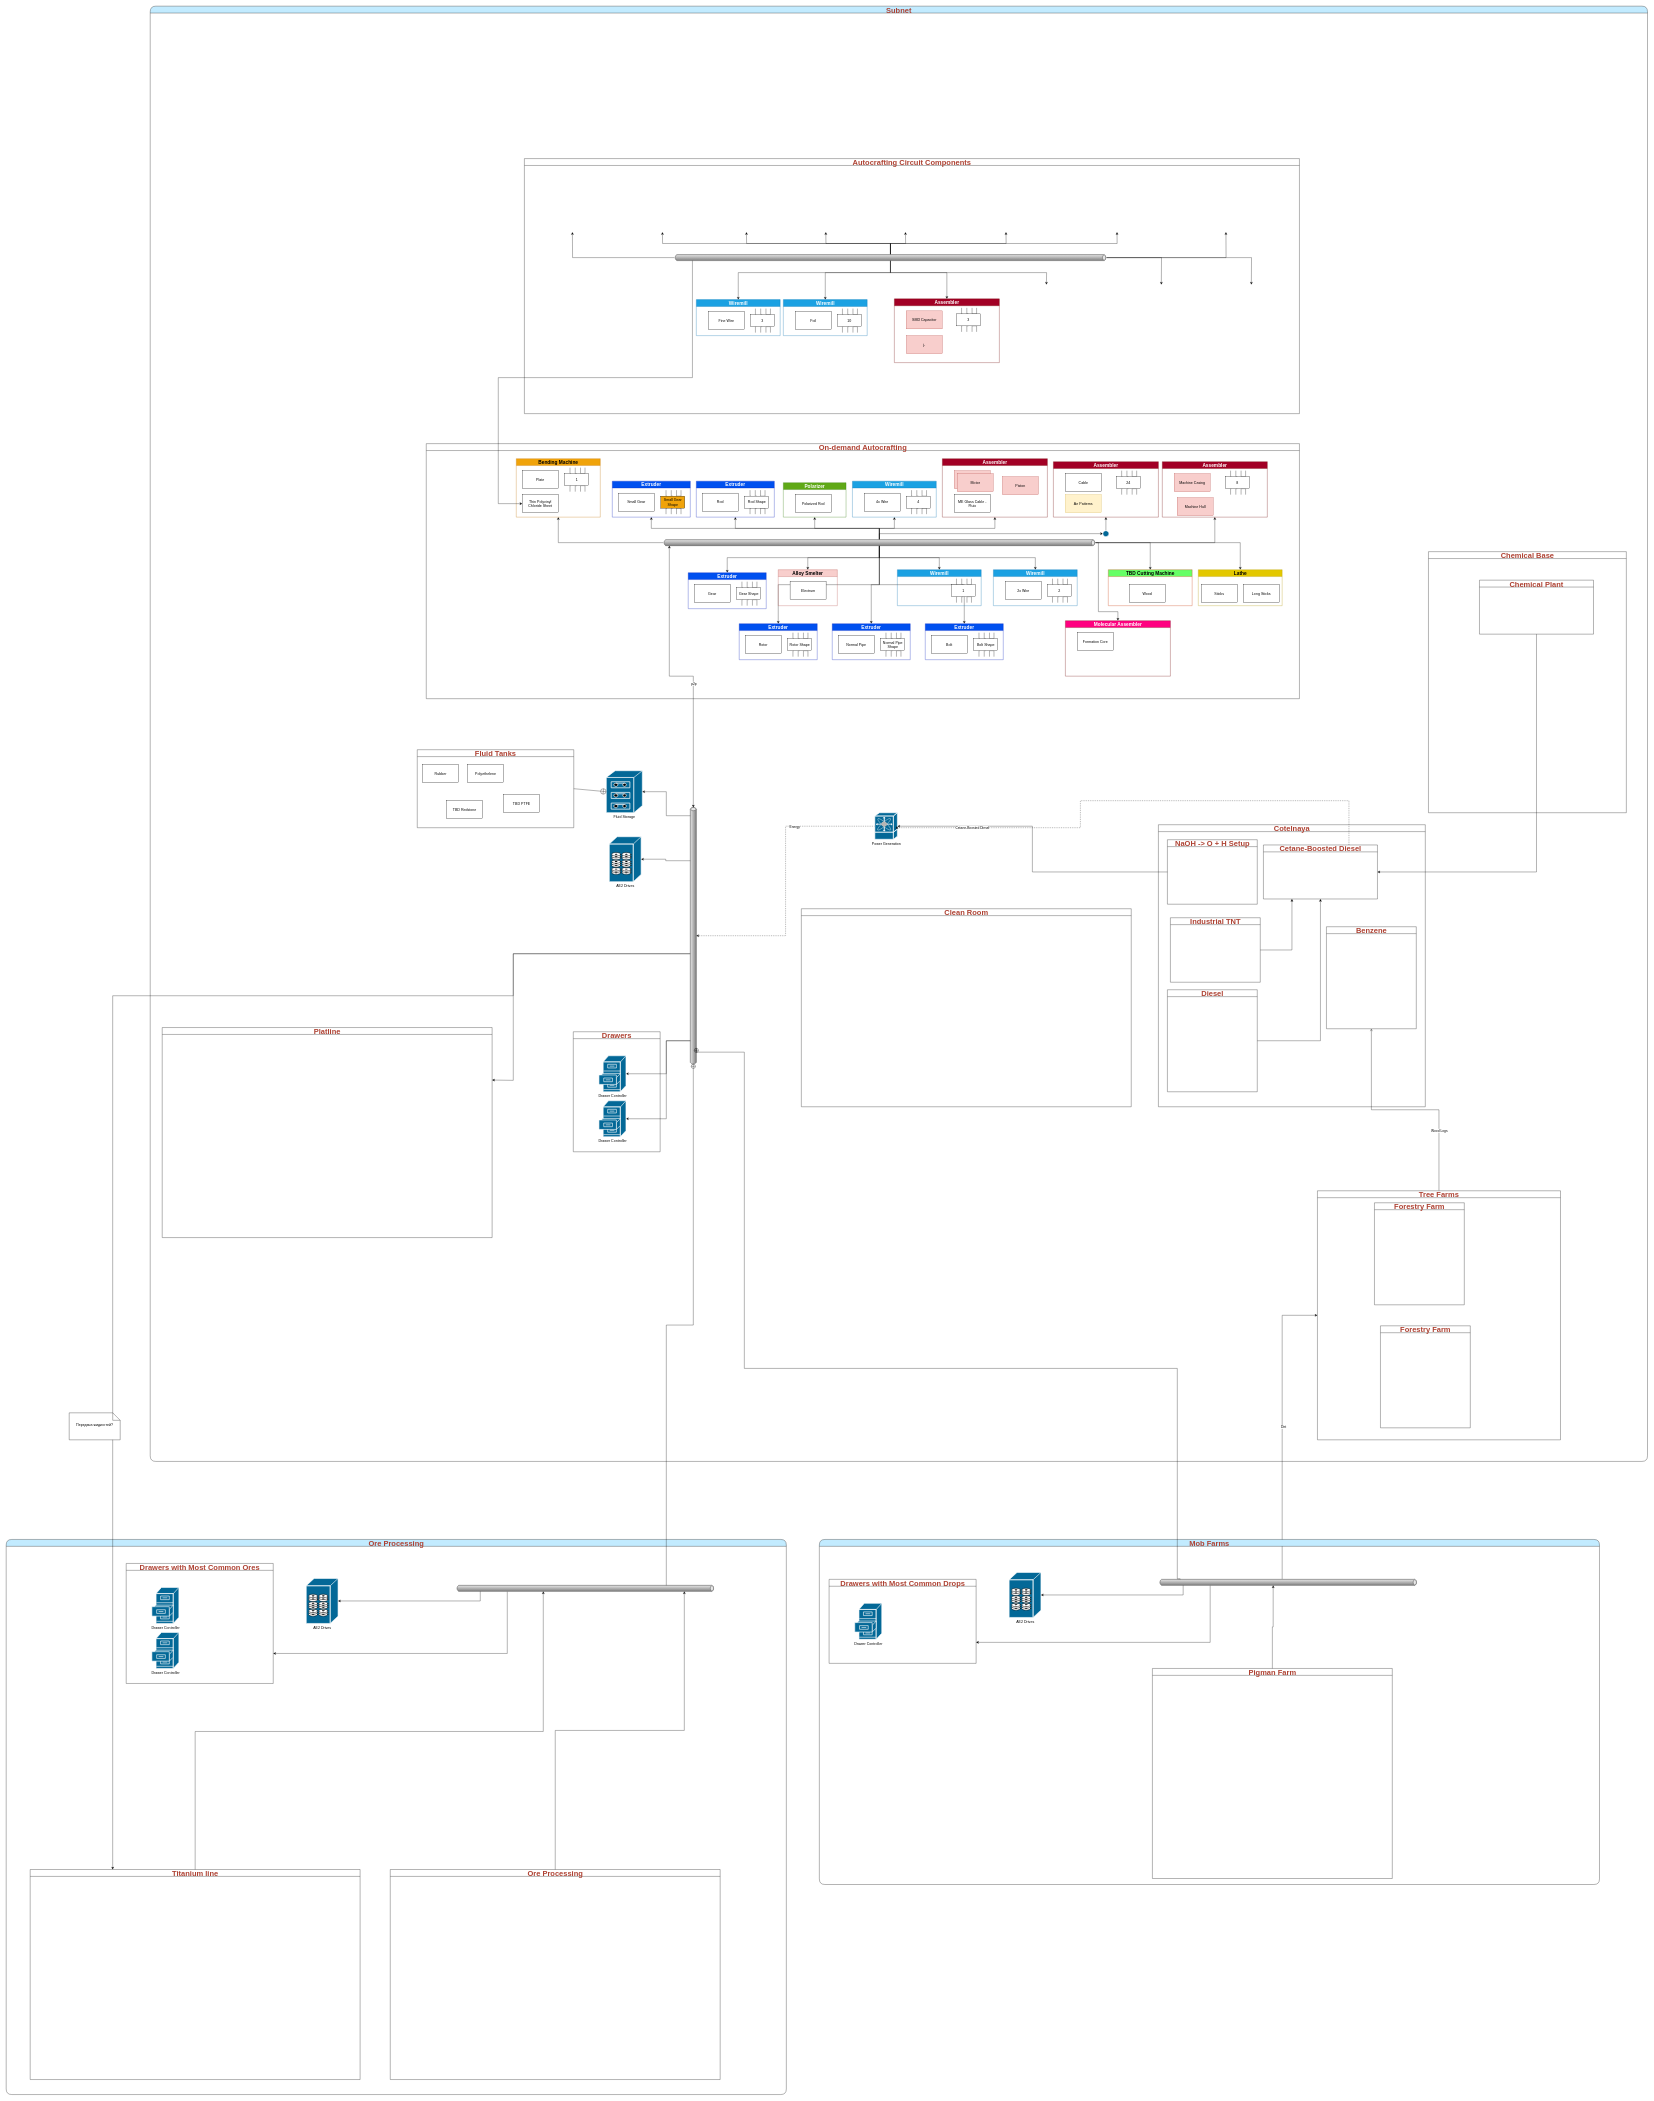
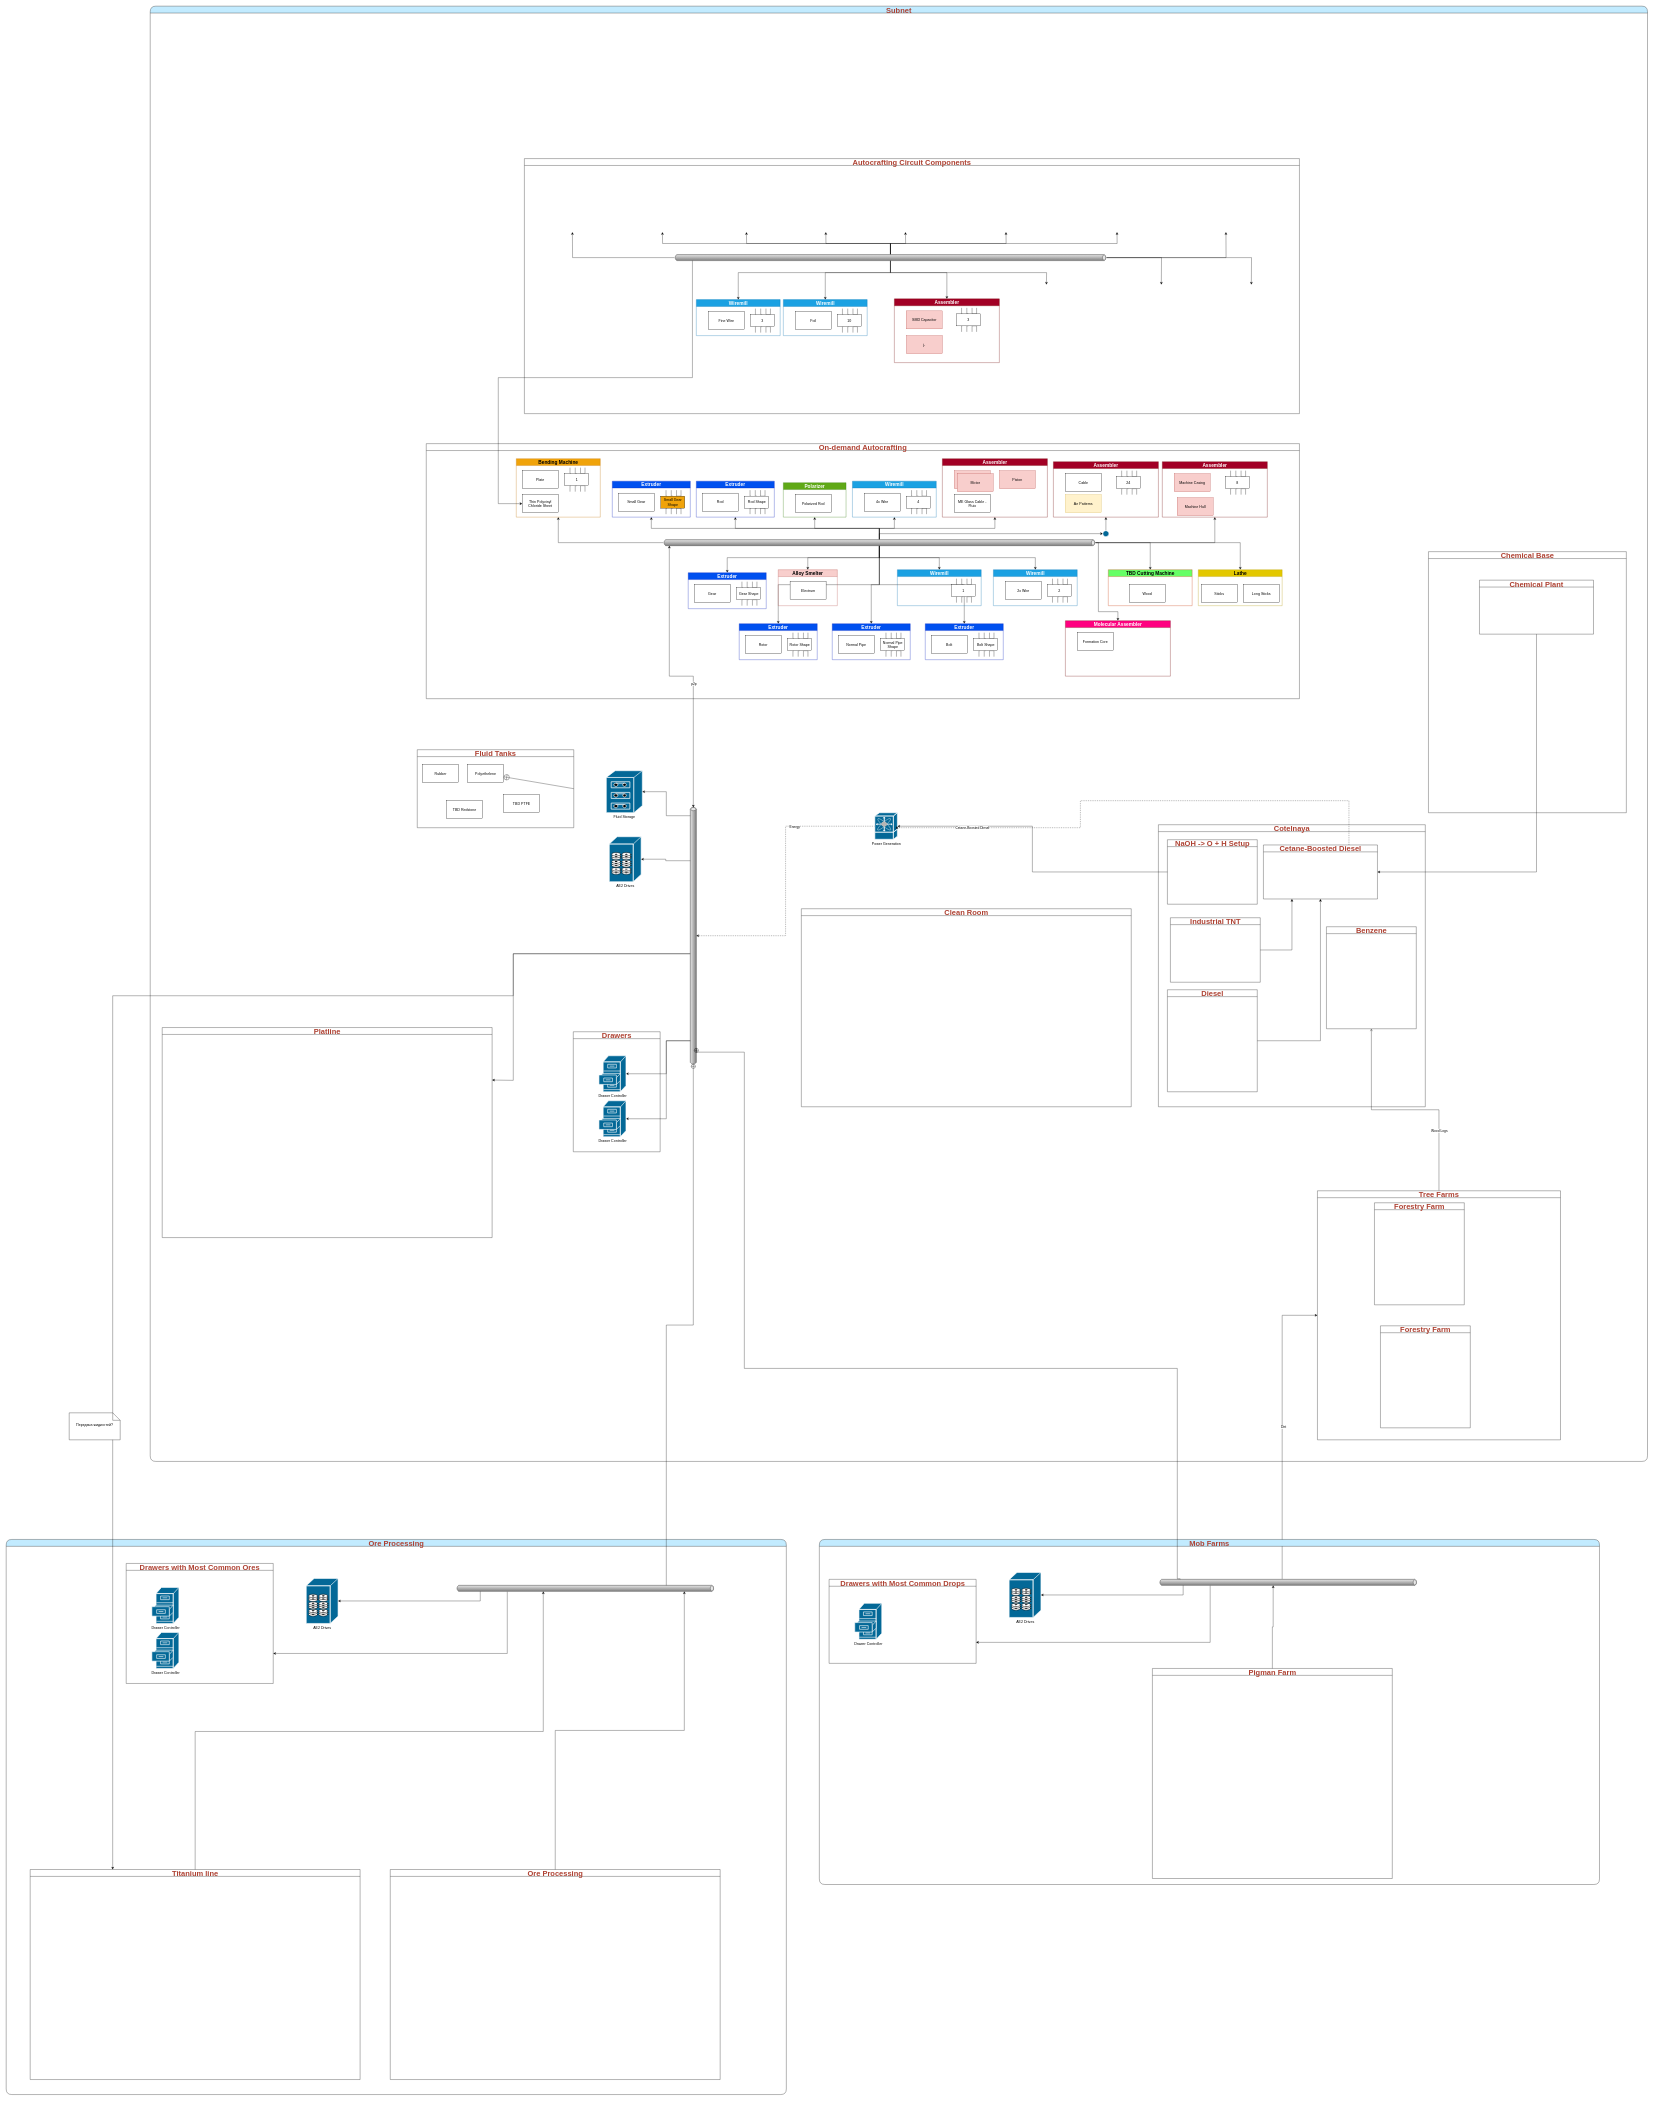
node "Piston": moved (1020, 486) -> (1017, 480)
edge "Fluid Tanks" -> "Fluid Storage": now "Fluid Tanks" -> "Polyethelene"
